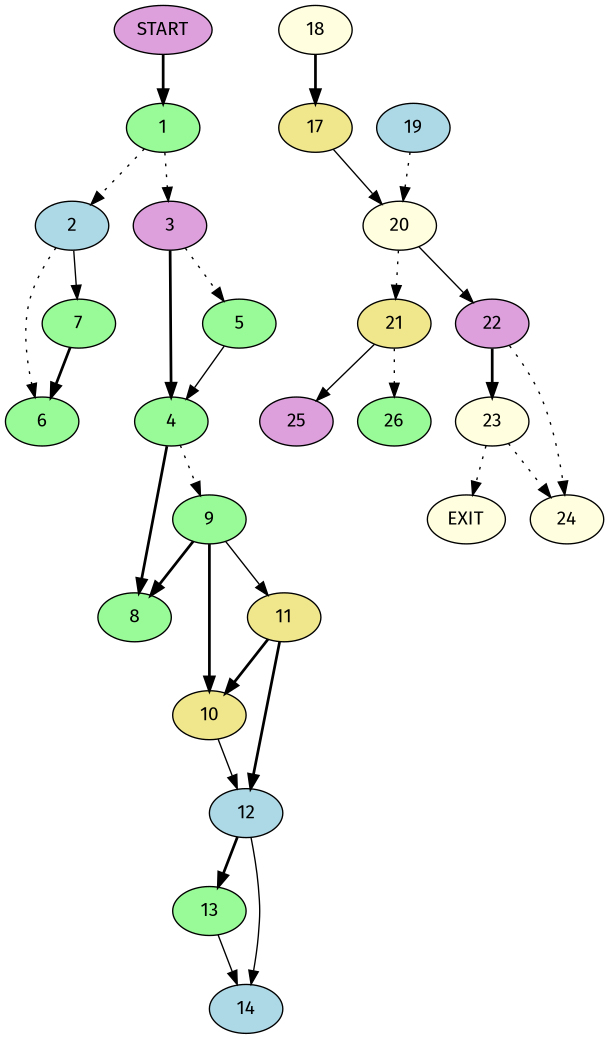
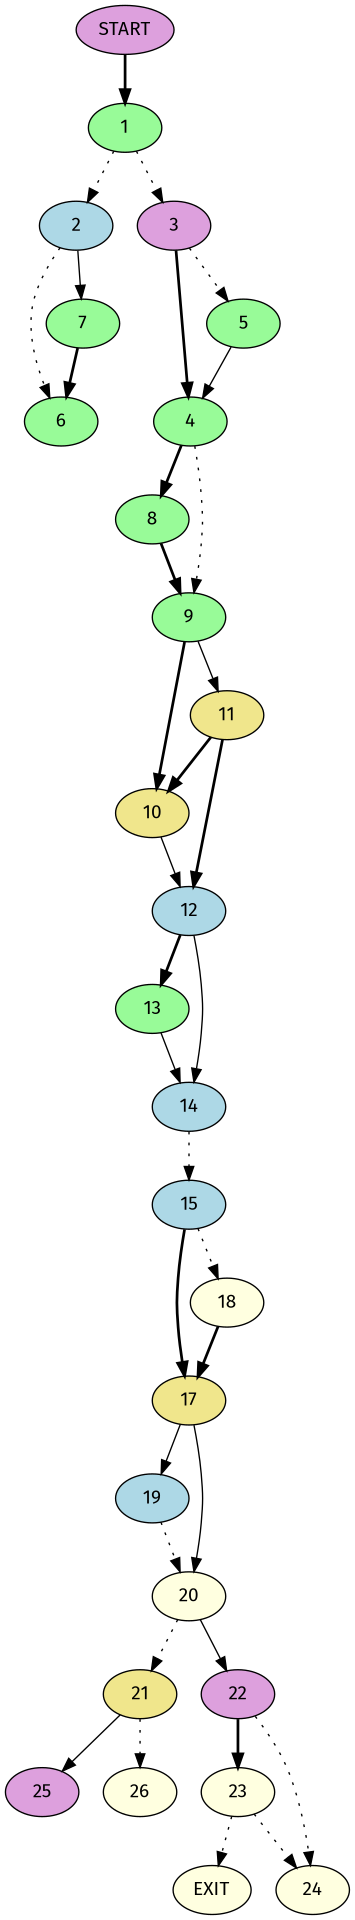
node "26": fillcolor palegreen -> lightyellow
edge "9" -> "8": reversed
node "15": added
edge "17" -> "19": added
